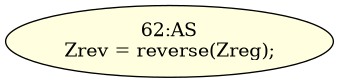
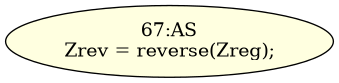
node "62:AS Zrev = reverse(Zreg);": label "62:AS Zrev = reverse(Zreg);" -> "67:AS Zrev = reverse(Zreg);"
